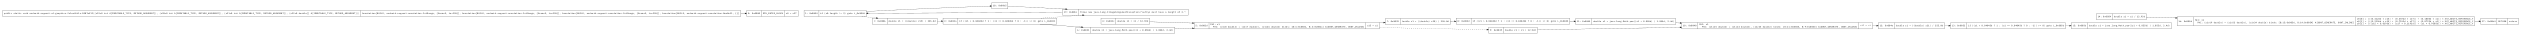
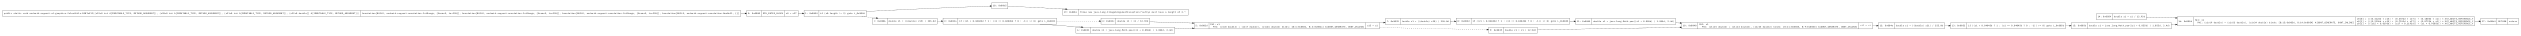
edge "19: 0x00bc" -> "1: 0x0004": now "0: 0x0000" -> "1: 0x0004"
edge "3: 0x002a" -> "19: 0x00bc": now "3: 0x002a" -> "4: 0x002c"
edge "15: 0x0056" -> "16: 0x005d": added
